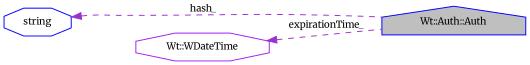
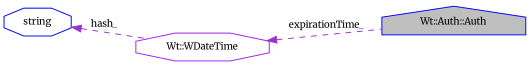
edge "Wt::Auth::Auth" -> "string": now "Wt::WDateTime" -> "string"
